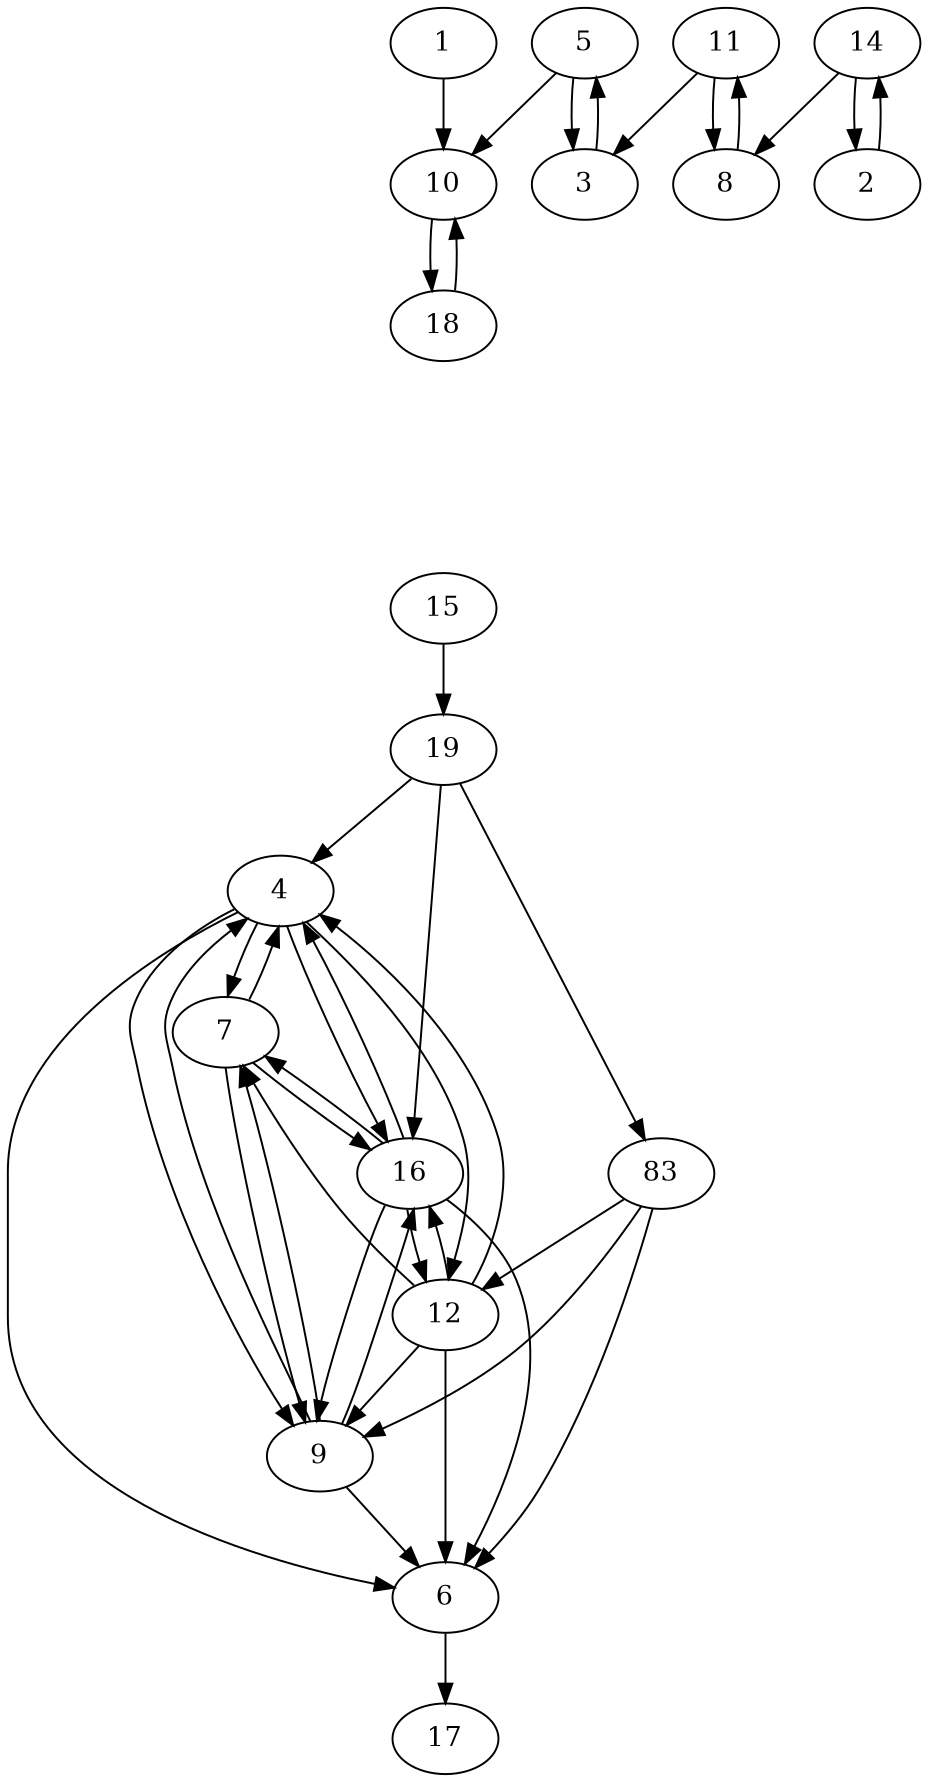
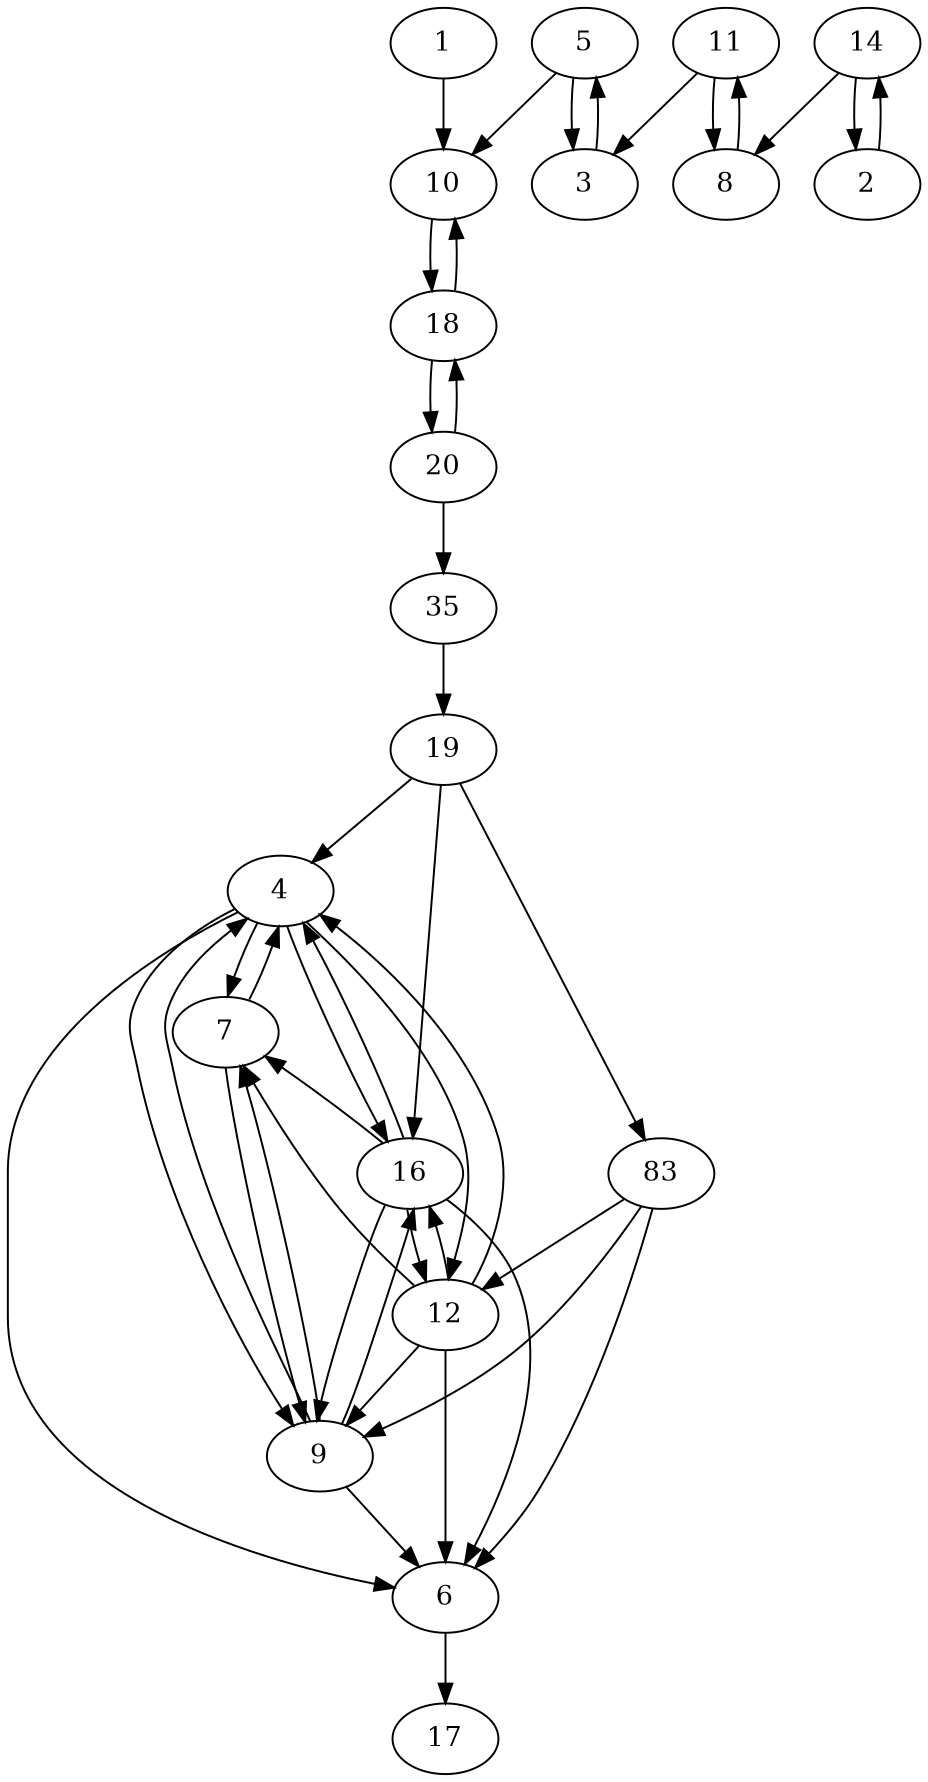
node "20": added
node "15": label "15" -> "35"
edge "7" -> "16": removed
